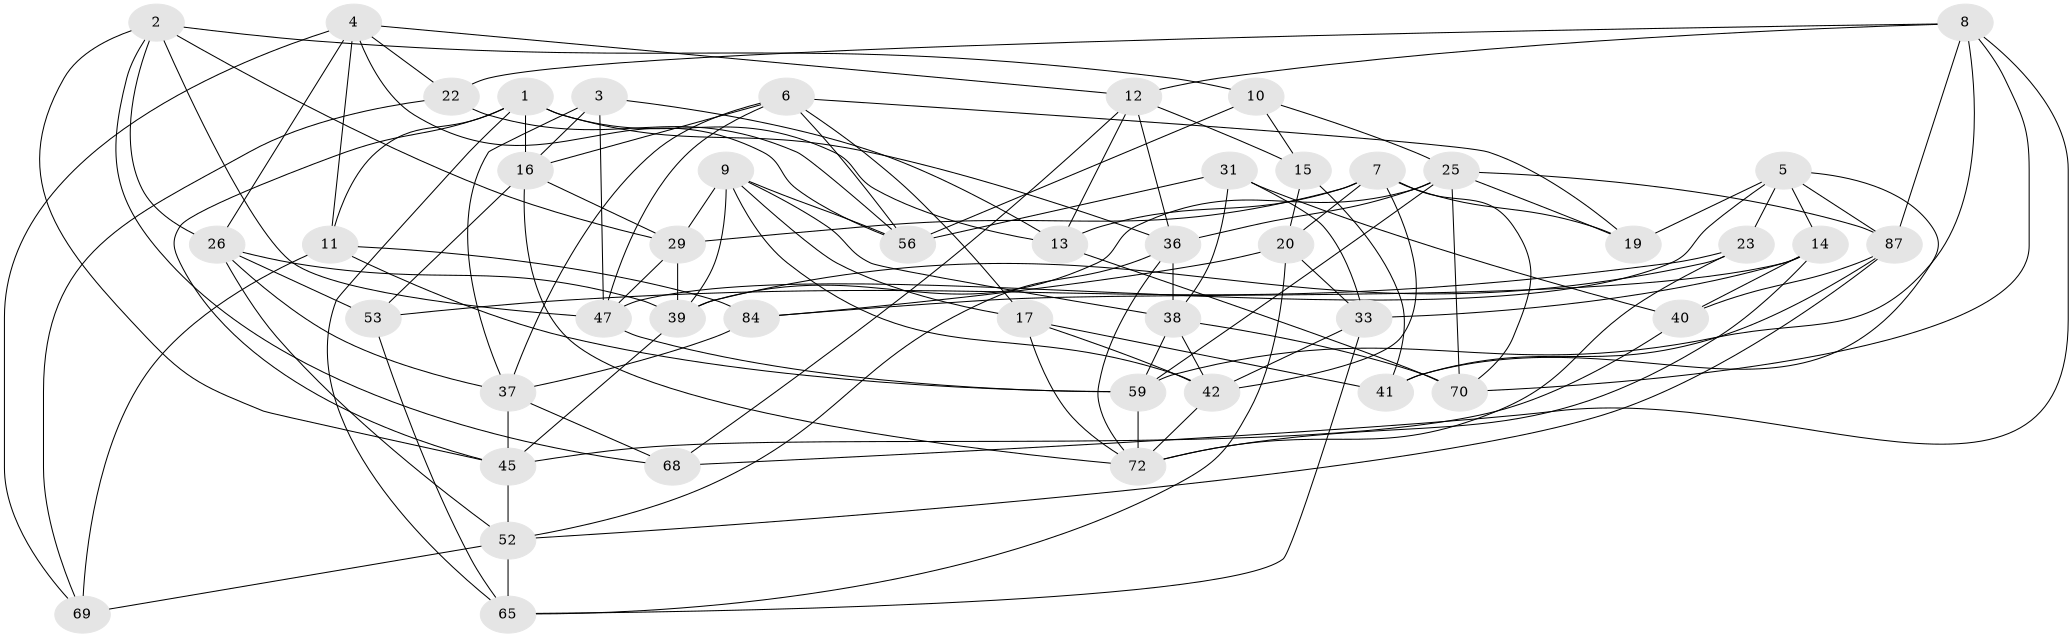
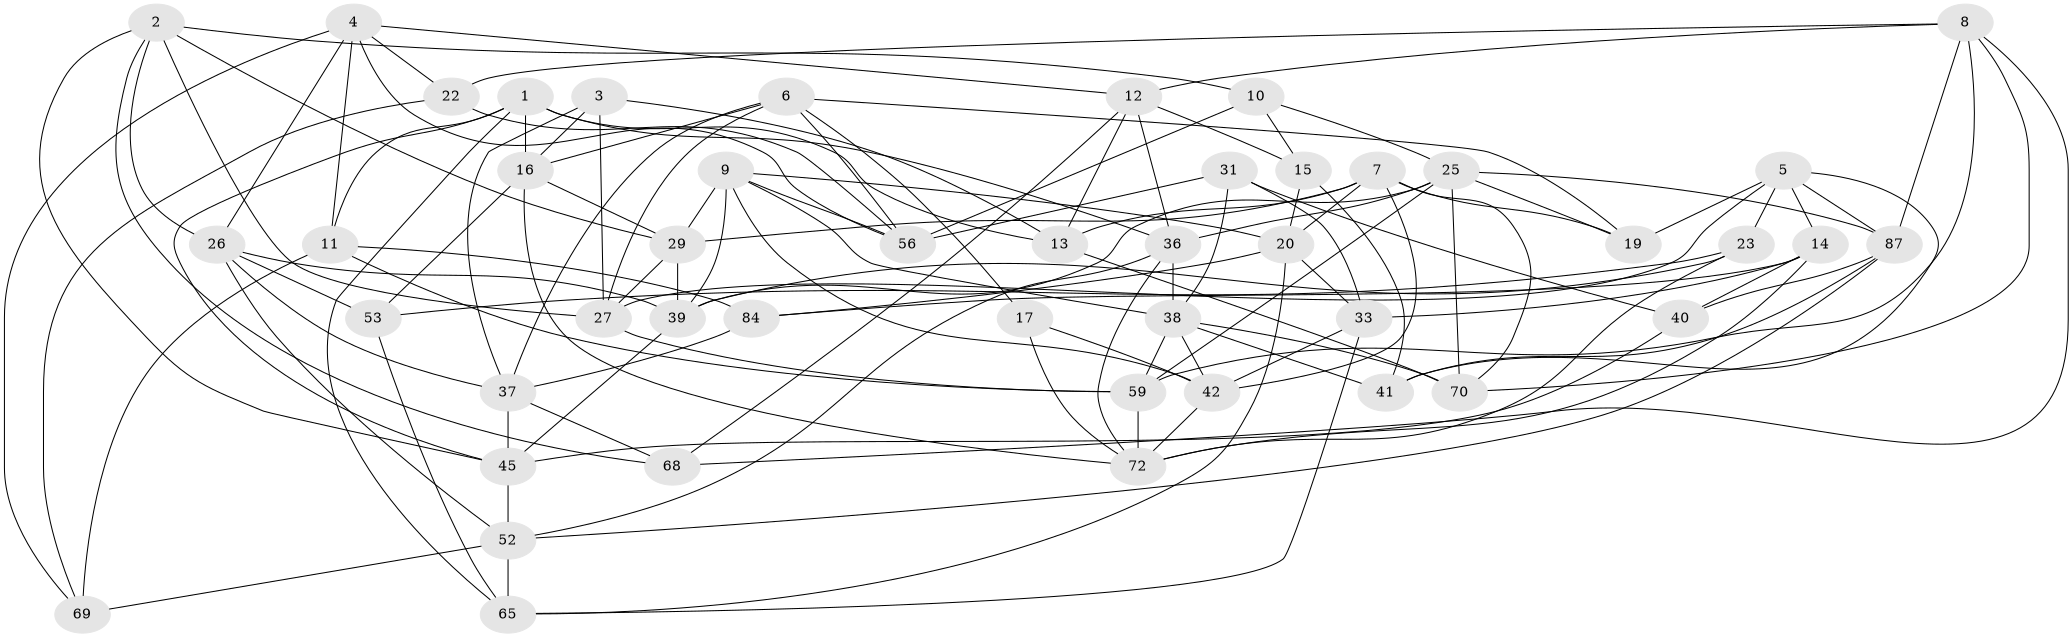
edge "9" -- "17": now "9" -- "20"
node "47": label "47" -> "27"
edge "17" -- "41": now "38" -- "41"
